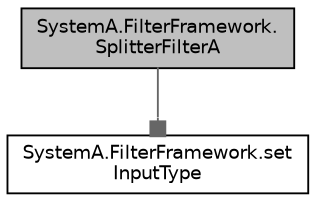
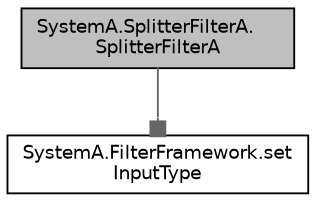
node "SystemA.FilterFramework. SplitterFilterA": label "SystemA.FilterFramework. SplitterFilterA" -> "SystemA.SplitterFilterA. SplitterFilterA"
